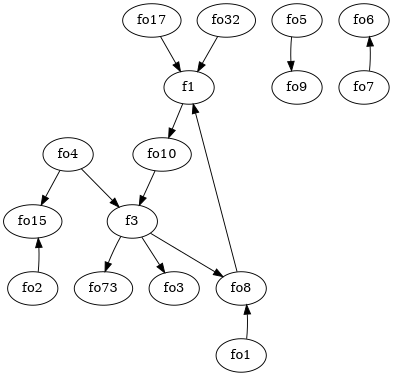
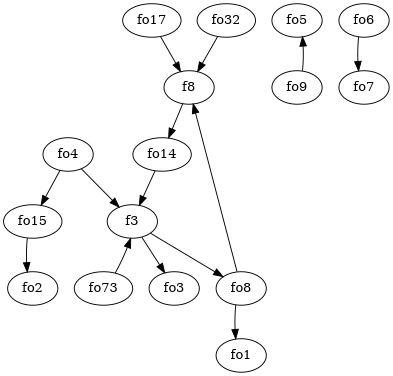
edge "fo5" -> "fo9": reversed
edge "fo7" -> "fo6": reversed
node "f1": label "f1" -> "f8"
node "fo10": label "fo10" -> "fo14"
edge "f3" -> "fo73": reversed
edge "fo2" -> "fo15": reversed
edge "fo1" -> "fo8": reversed
